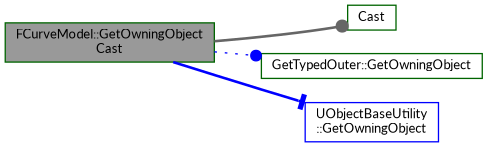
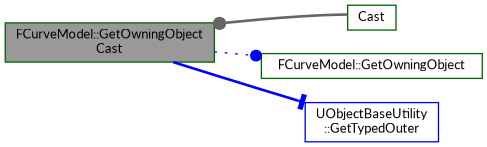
edge "FCurveModel::GetOwningObject Cast" -> "Cast": reversed
node "GetTypedOuter::GetOwningObject": label "GetTypedOuter::GetOwningObject" -> "FCurveModel::GetOwningObject"
node "UObjectBaseUtility ::GetOwningObject": label "UObjectBaseUtility ::GetOwningObject" -> "UObjectBaseUtility ::GetTypedOuter"
